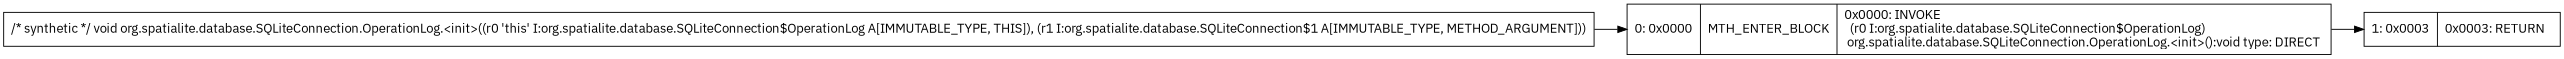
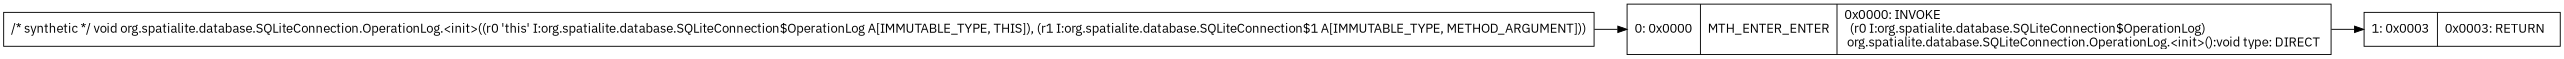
node "0: 0x0000": text "MTH_ENTER_BLOCK" -> "MTH_ENTER_ENTER"
